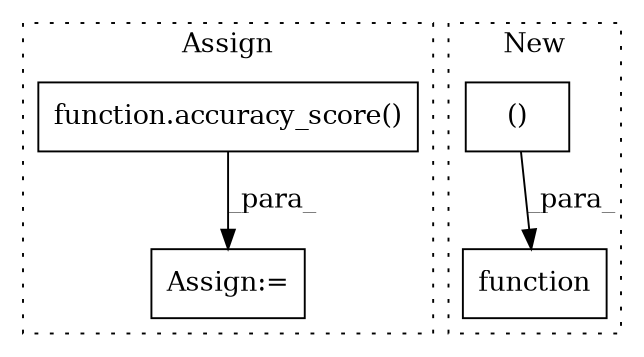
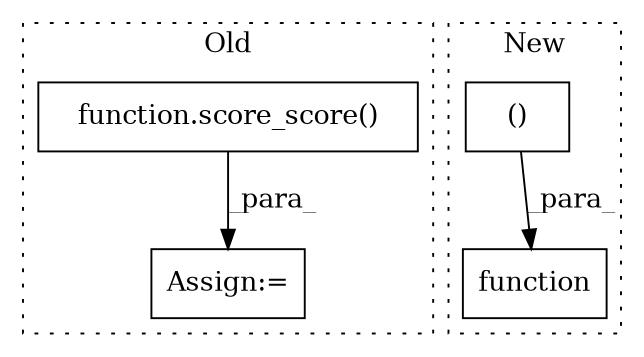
cluster "Assign": label "Assign" -> "Old"
node "function.accuracy_score()": label "function.accuracy_score()" -> "function.score_score()"
